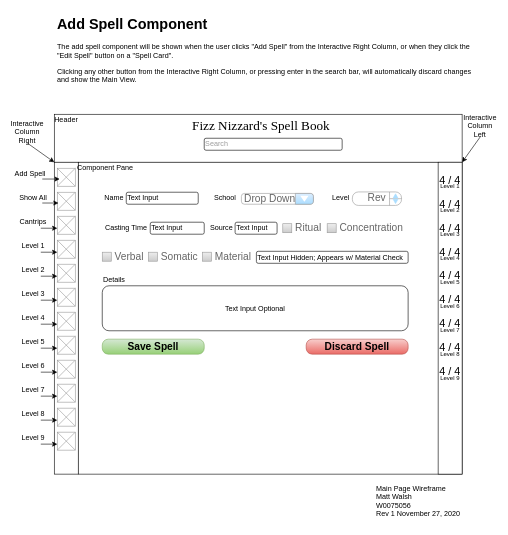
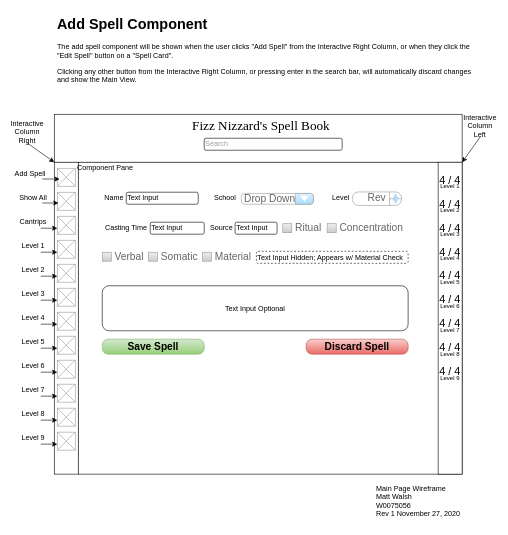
node "Header": removed
node "Text Input Hidden; Appears w/ Material Check": style solid -> dashed
node "Details": removed
